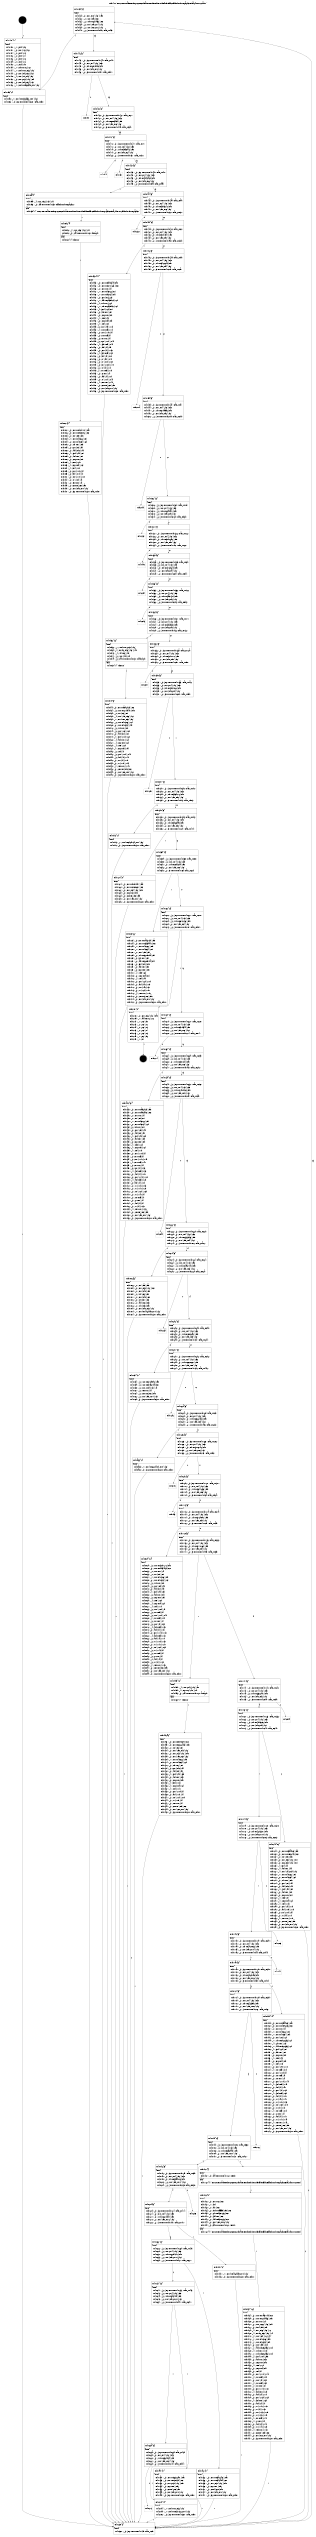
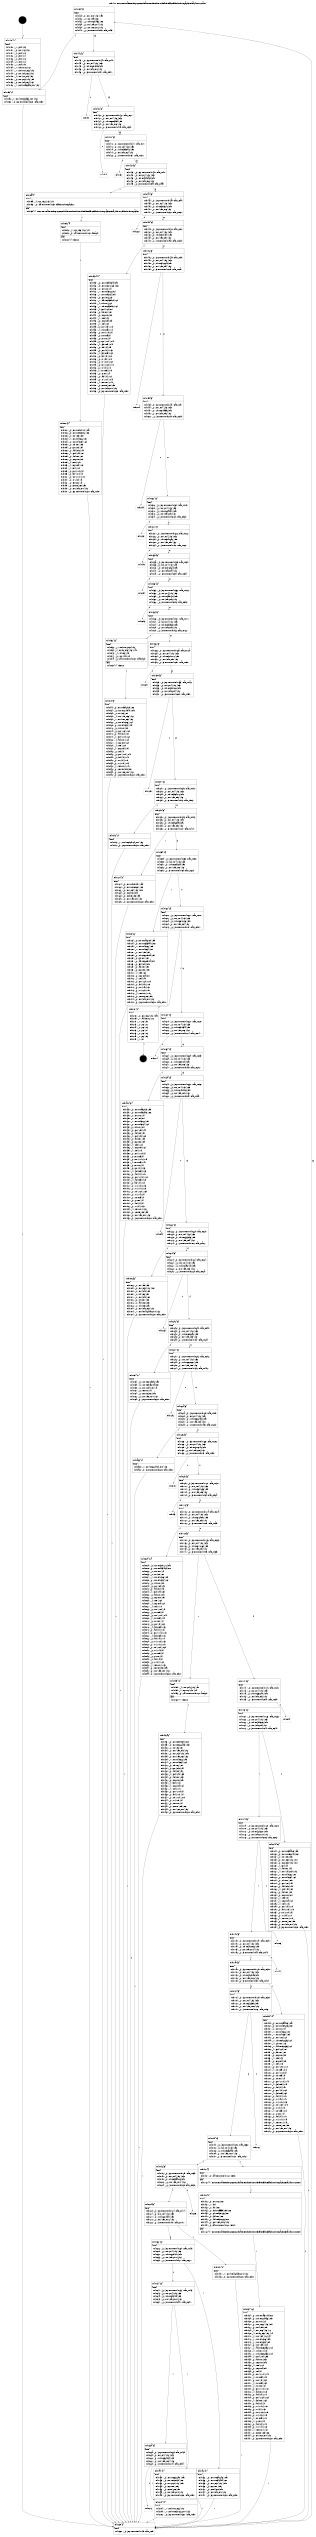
edge "0x401472 [25]" -> "0x40194f": now "0x40145c [22]" -> "0x40194f"
edge "0x40159e [25]" -> "0x4015b7 [25]": label " 1" -> " 20"
edge "0x401747 [25]" -> "0x401760 [25]": removed, label "9"
edge "0x401e29 [134]" -> "0x402300 [5]": added, label "1"
